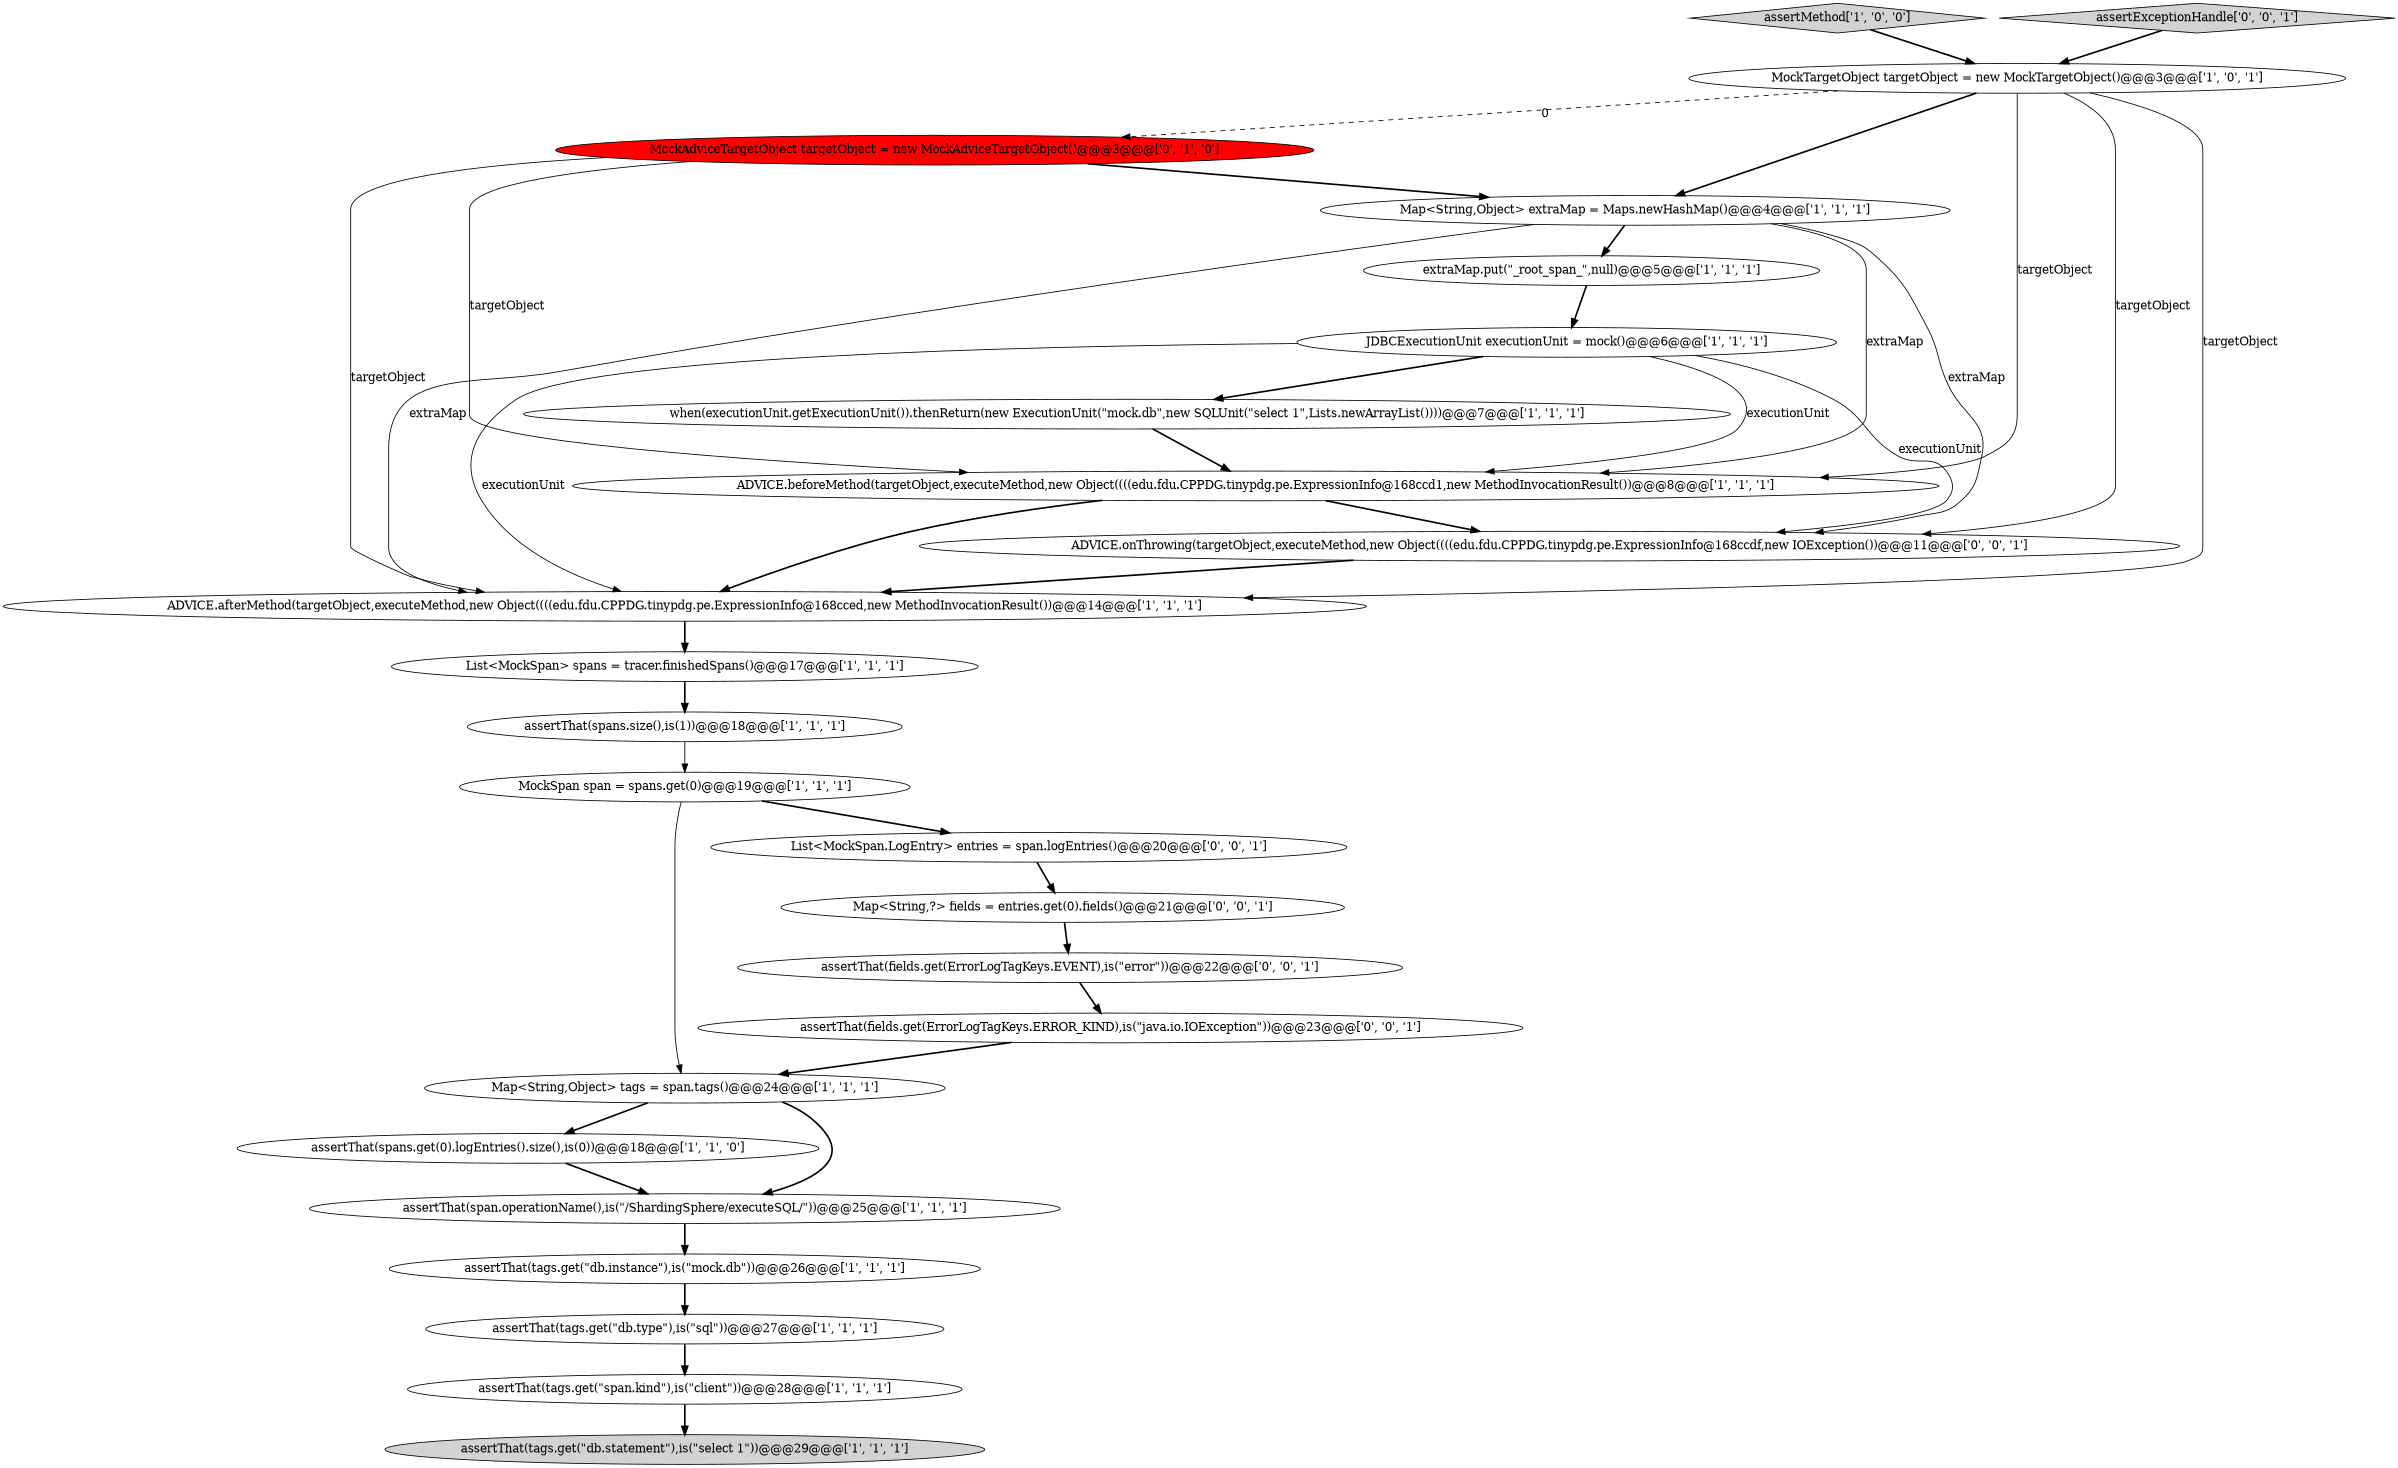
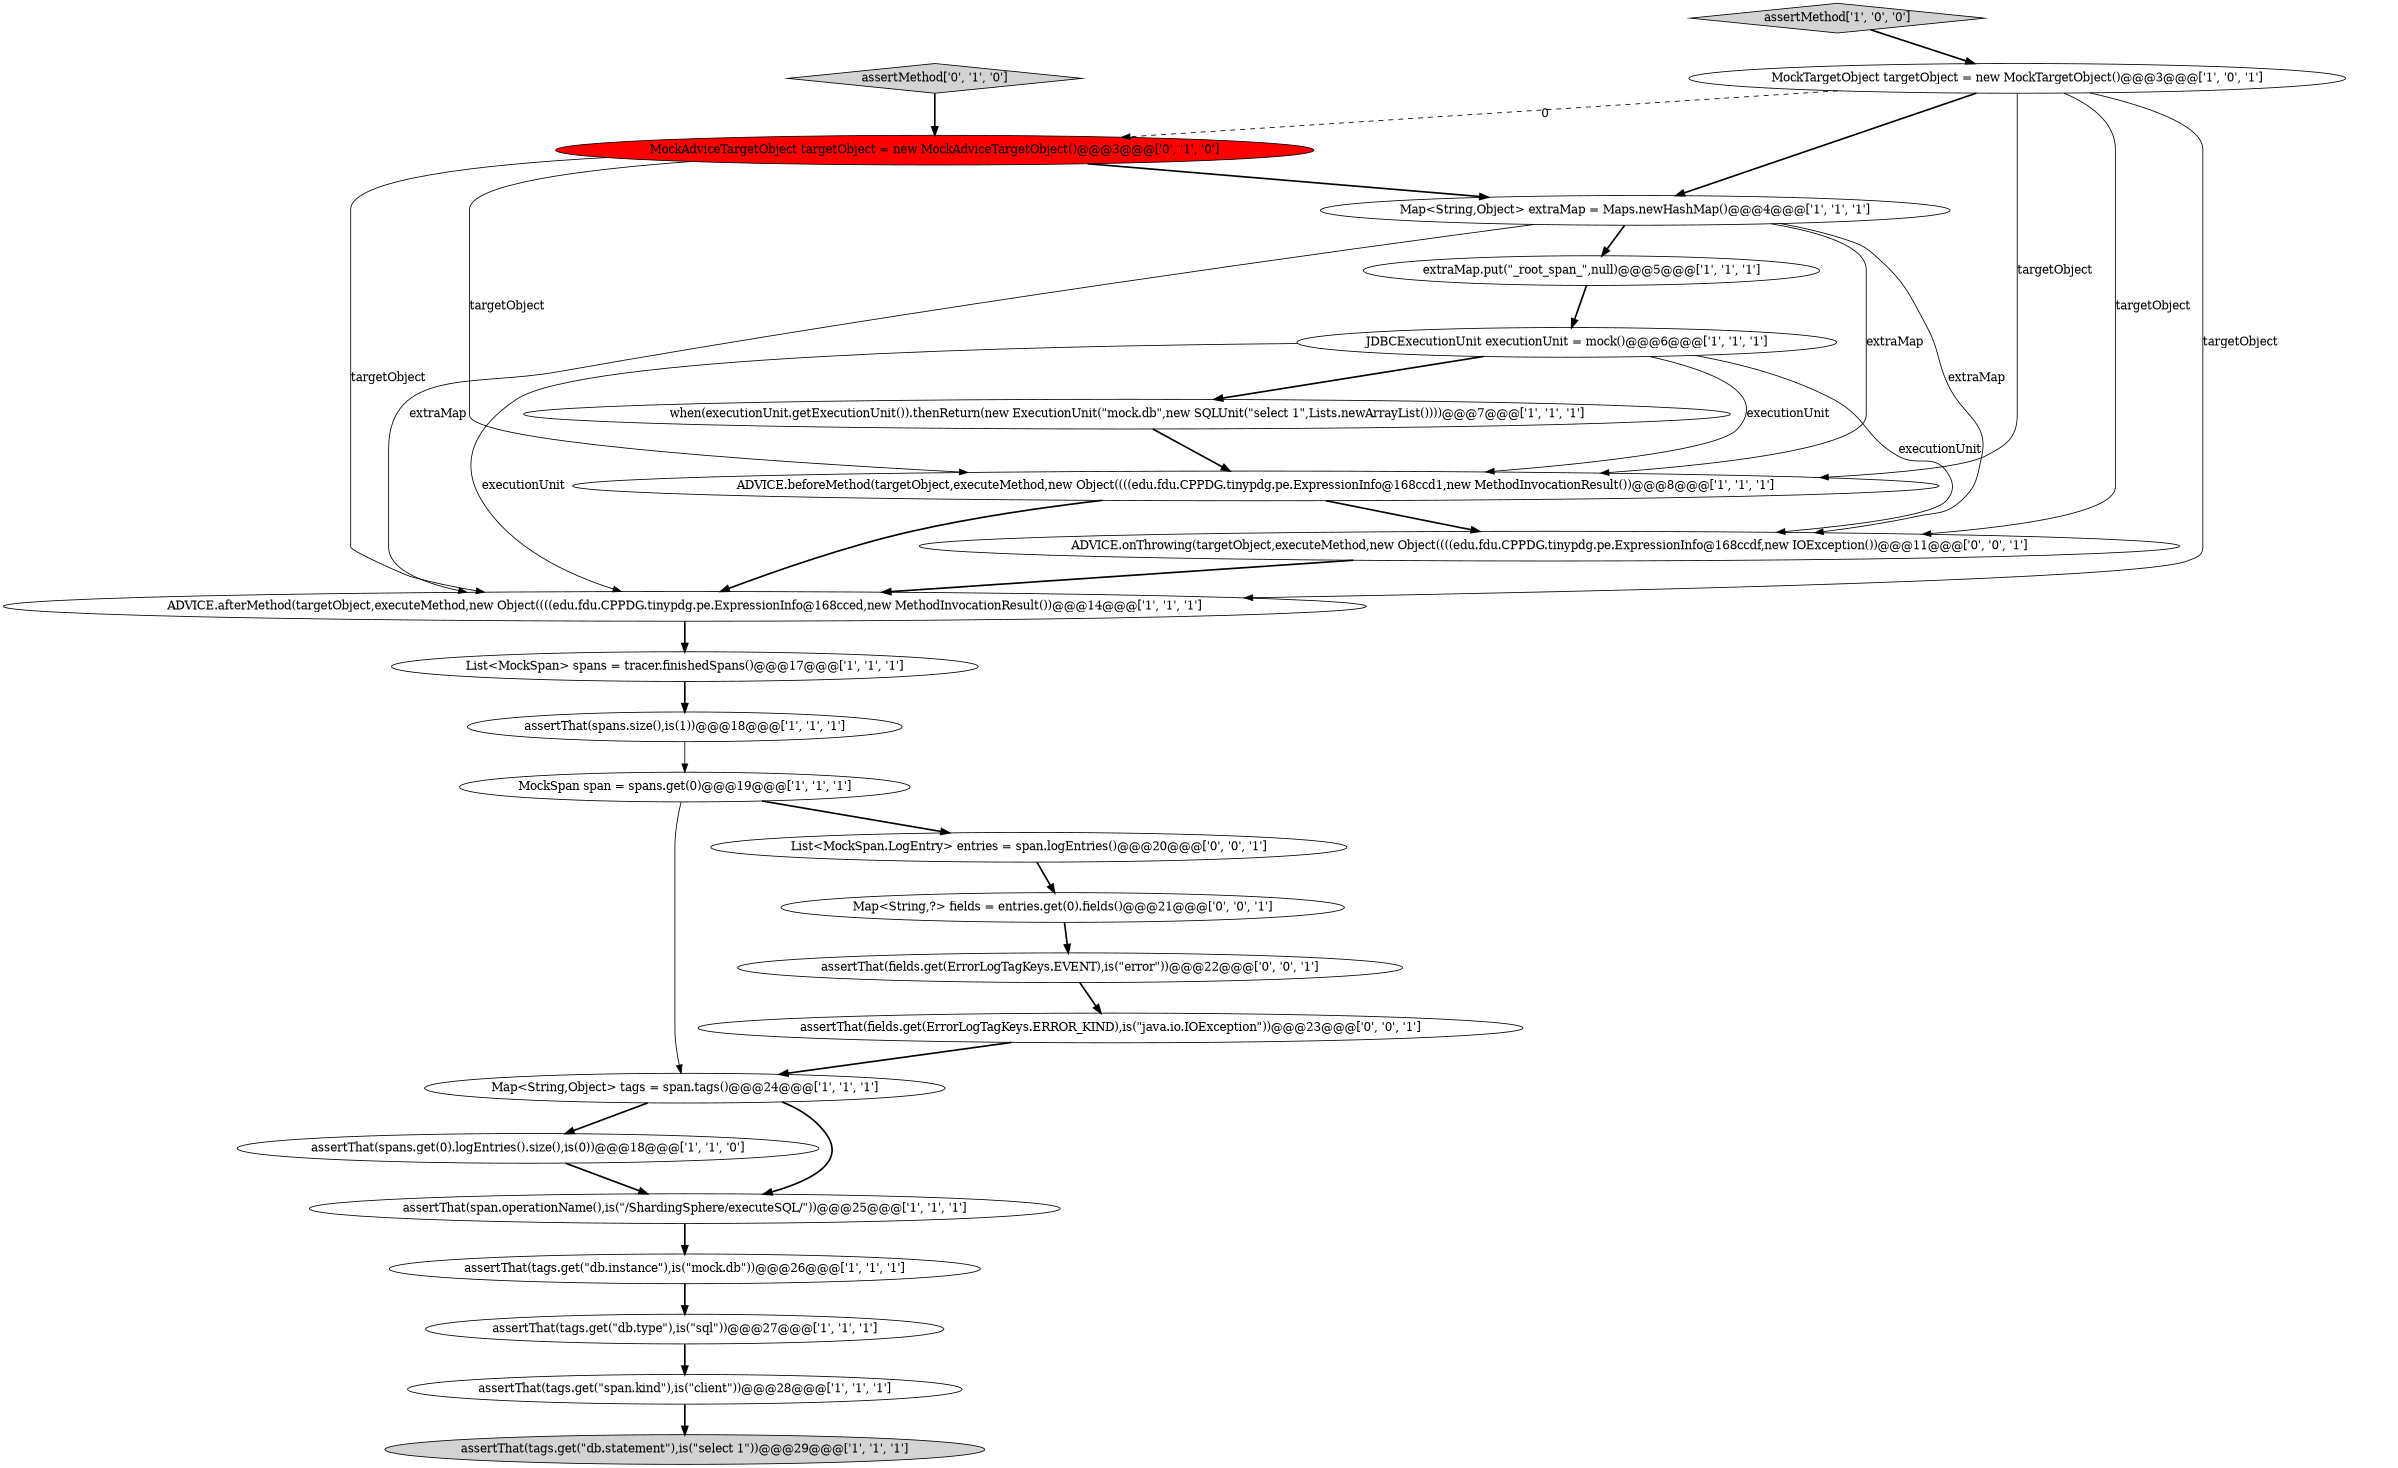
node "assertExceptionHandle['0', '0', '1']": removed
node "assertMethod['0', '1', '0']": added
